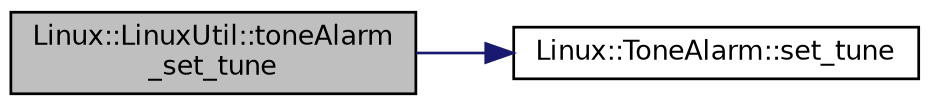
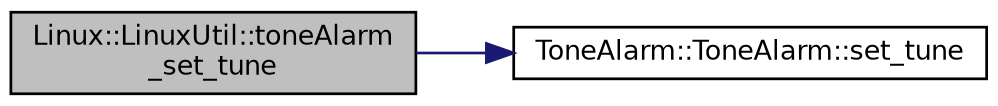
node "Linux::ToneAlarm::set_tune": label "Linux::ToneAlarm::set_tune" -> "ToneAlarm::ToneAlarm::set_tune"
